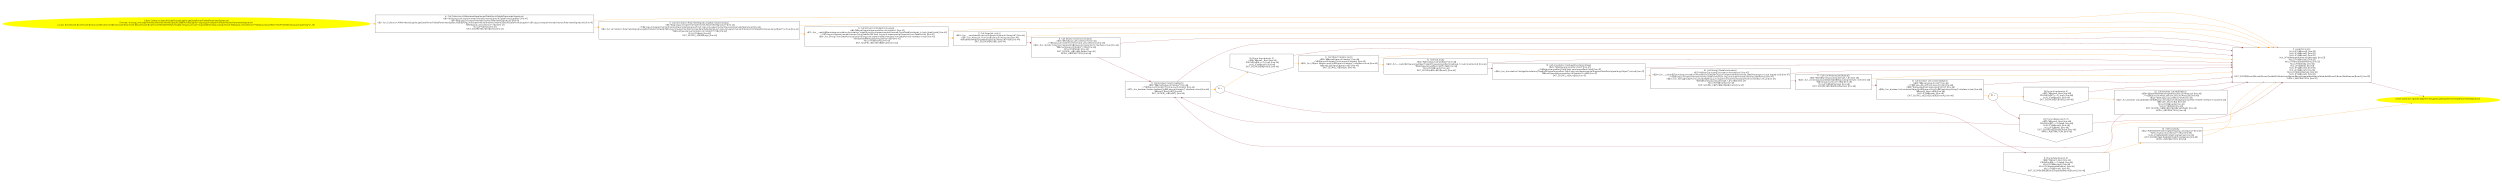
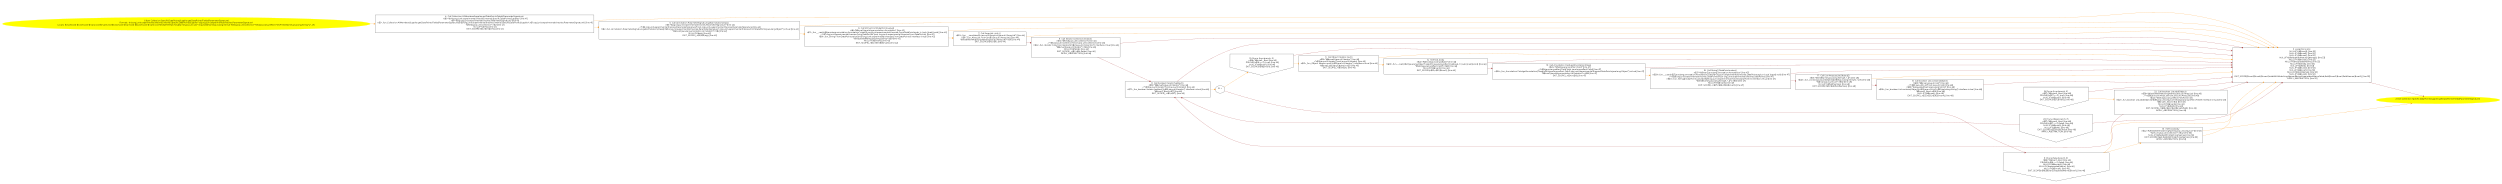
node "21: +": removed
